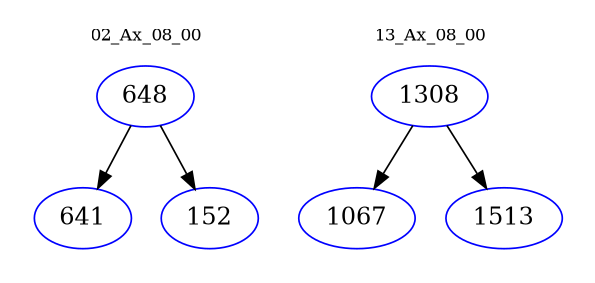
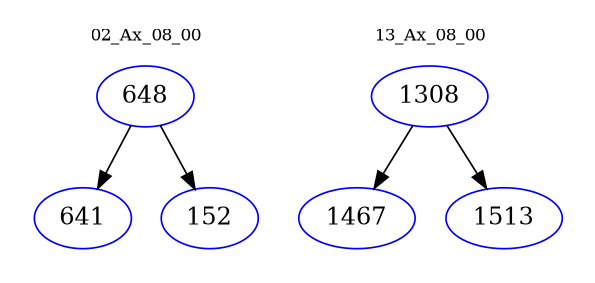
node "1067": label "1067" -> "1467"
